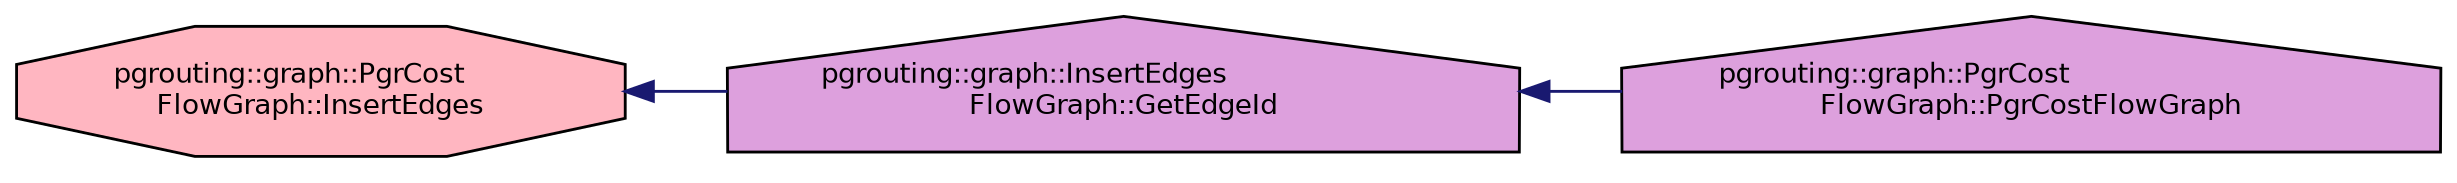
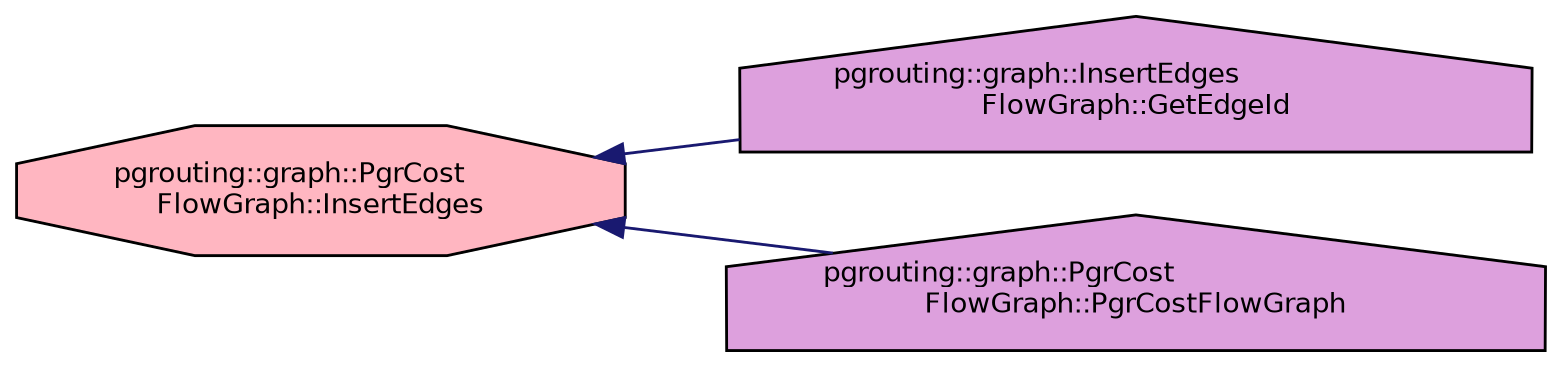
edge "pgrouting::graph::PgrCost FlowGraph::PgrCostFlowGraph" -> "pgrouting::graph::InsertEdges FlowGraph::GetEdgeId": now "pgrouting::graph::PgrCost FlowGraph::PgrCostFlowGraph" -> "pgrouting::graph::PgrCost FlowGraph::InsertEdges"
